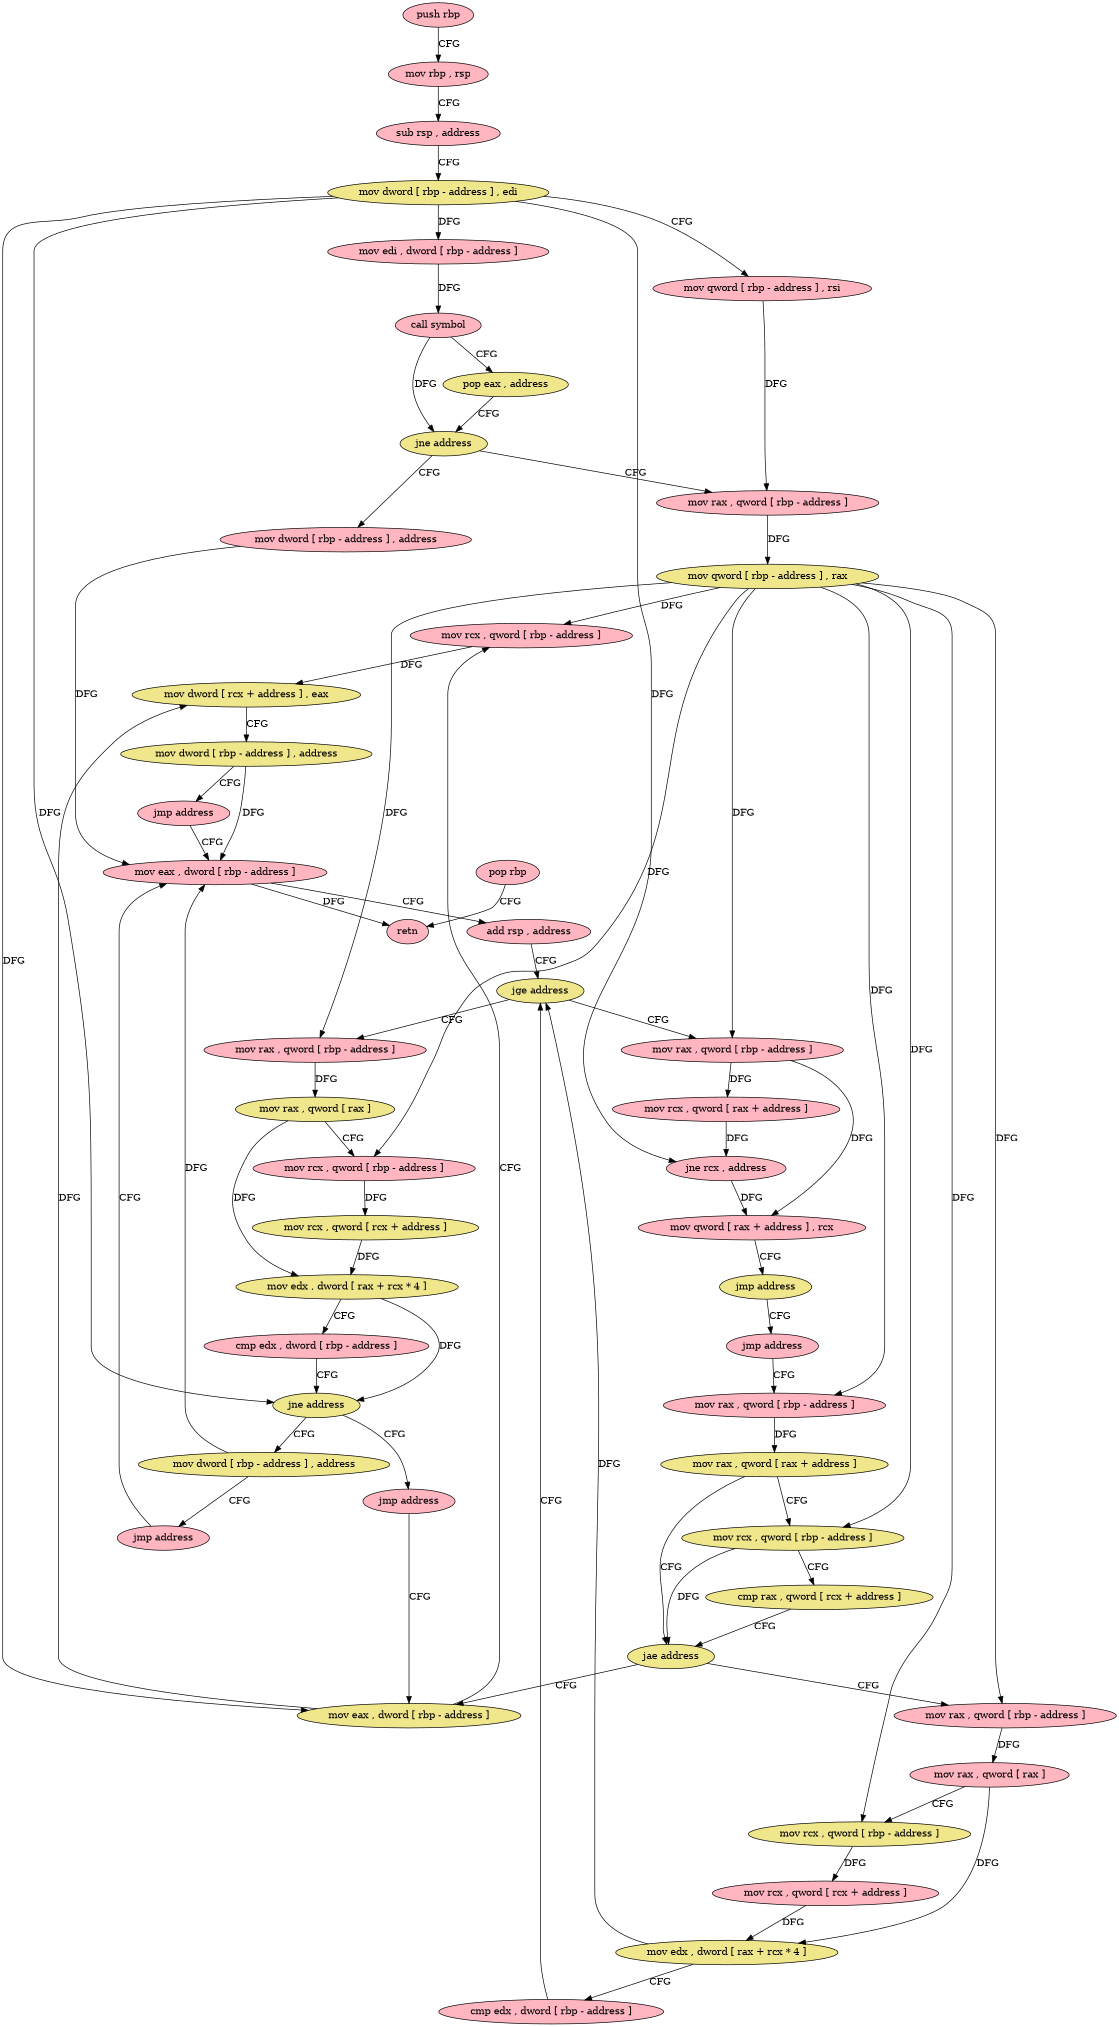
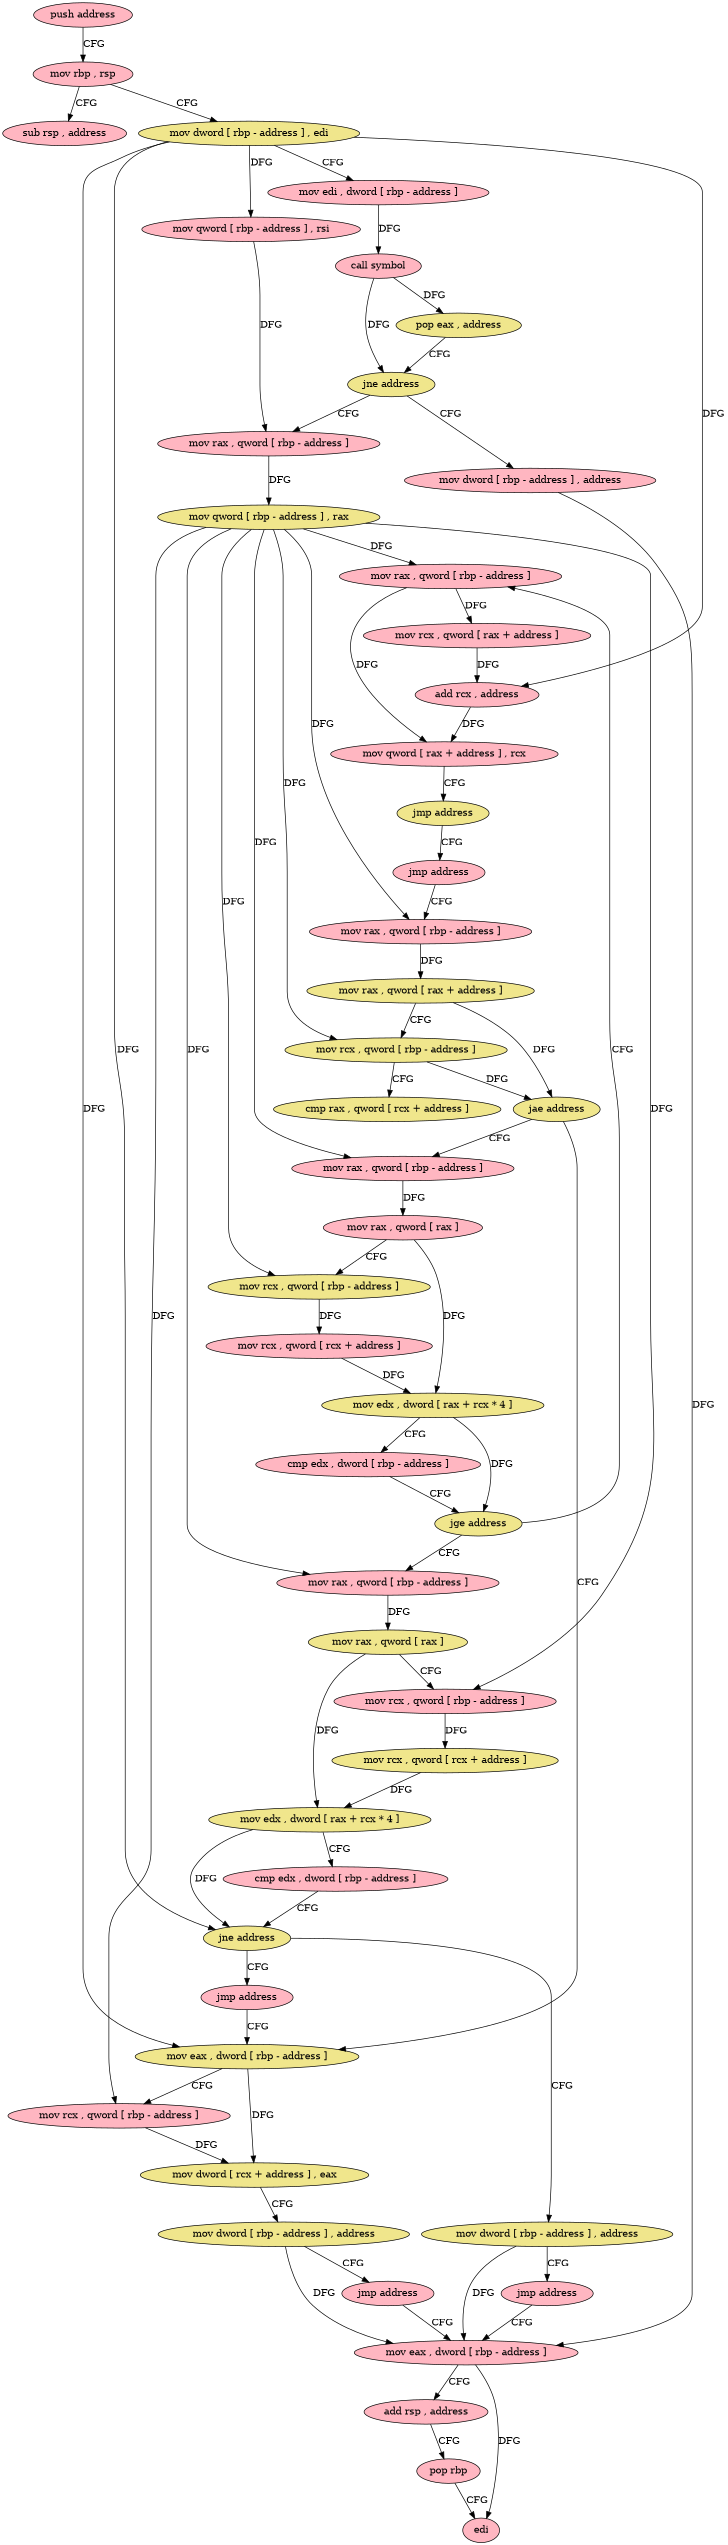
node "push rbp": label "push rbp" -> "push address"
edge "sub rsp , address" -> "mov dword [ rbp - address ] , edi": now "mov rbp , rsp" -> "mov dword [ rbp - address ] , edi"
edge "mov dword [ rbp - address ] , edi" -> "mov edi , dword [ rbp - address ]": label "DFG" -> "CFG"
edge "mov dword [ rbp - address ] , edi" -> "mov qword [ rbp - address ] , rsi": label "CFG" -> "DFG"
edge "call symbol" -> "pop eax , address": label "CFG" -> "DFG"
node "retn": label "retn" -> "edi"
edge "add rsp , address" -> "jge address": now "add rsp , address" -> "pop rbp"
node "jne rcx , address": label "jne rcx , address" -> "add rcx , address"
edge "mov rax , qword [ rax + address ]" -> "jae address": label "CFG" -> "DFG"
edge "cmp rax , qword [ rcx + address ]" -> "jae address": removed, label "CFG"
